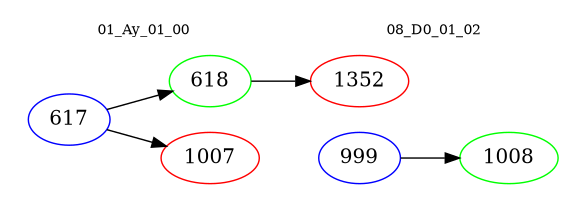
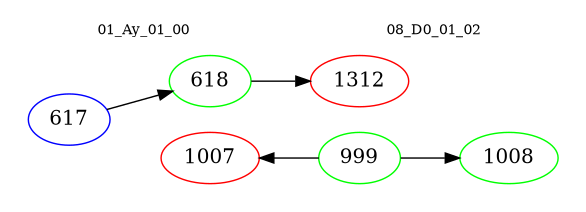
node "1352": label "1352" -> "1312"
edge "617" -> "1007": now "999" -> "1007"
node "999": color blue -> green
